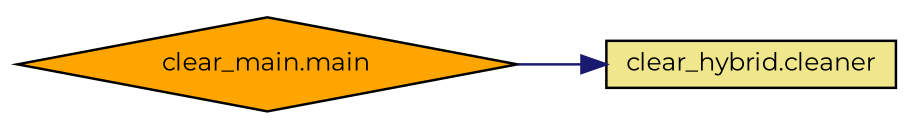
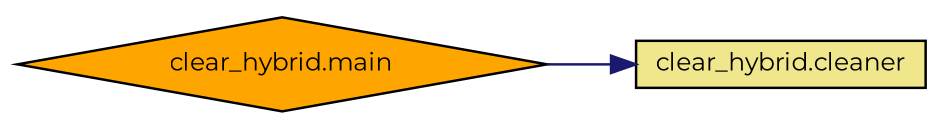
node "clear_main.main": label "clear_main.main" -> "clear_hybrid.main"
